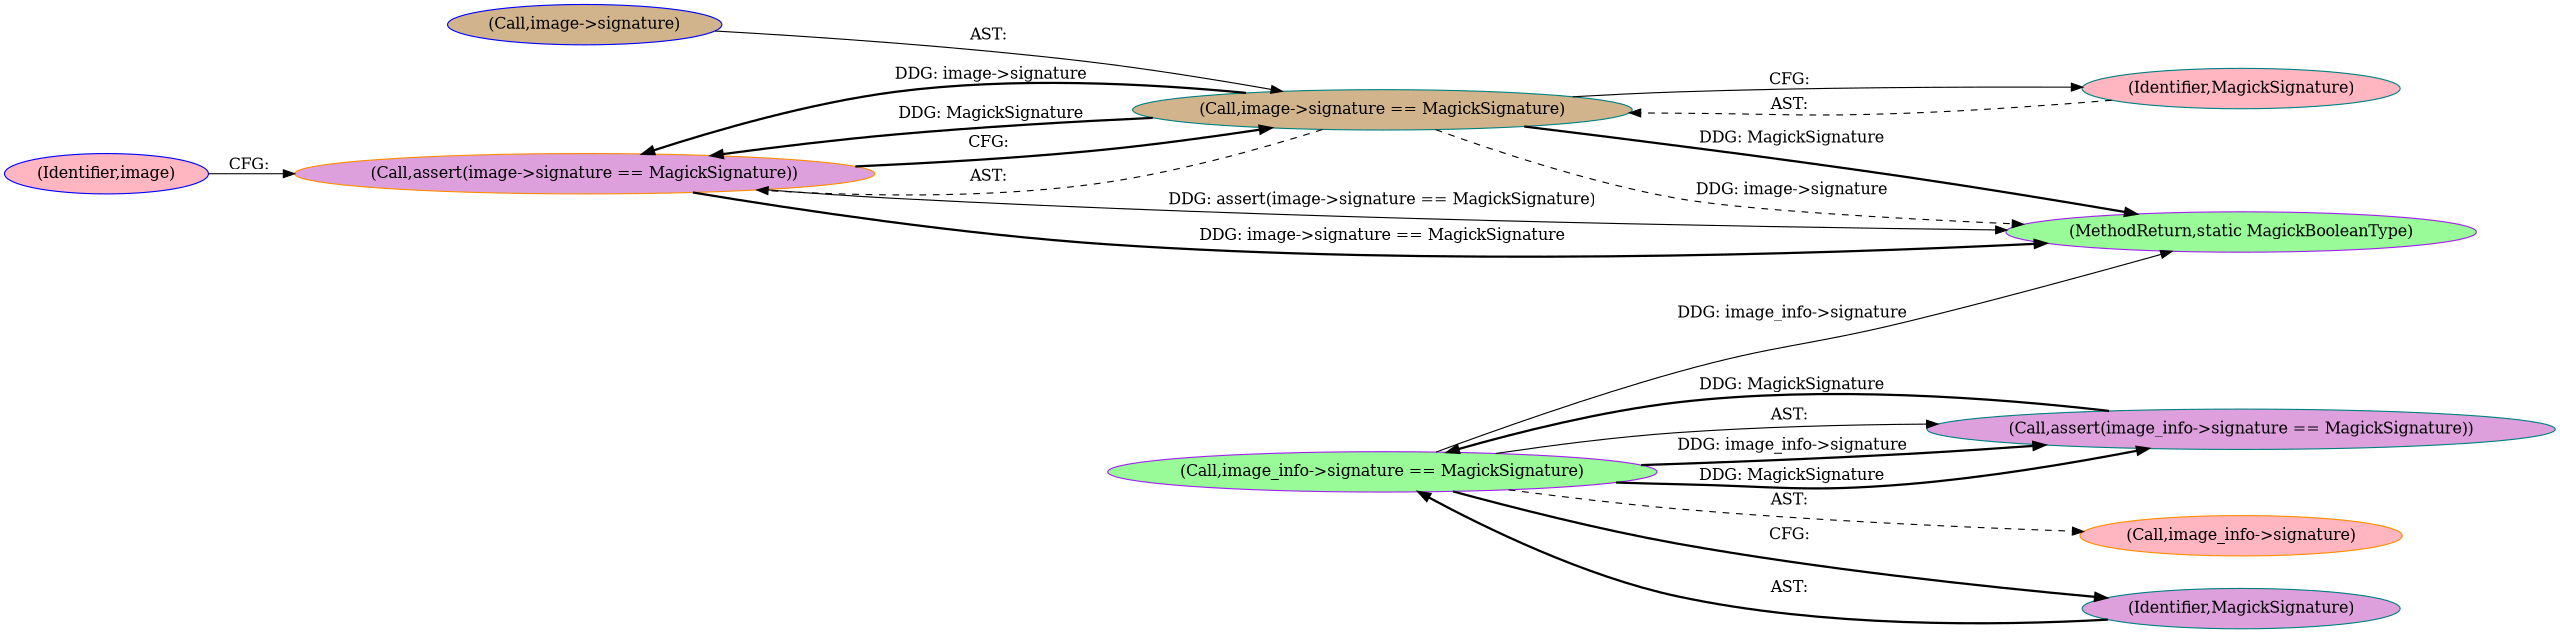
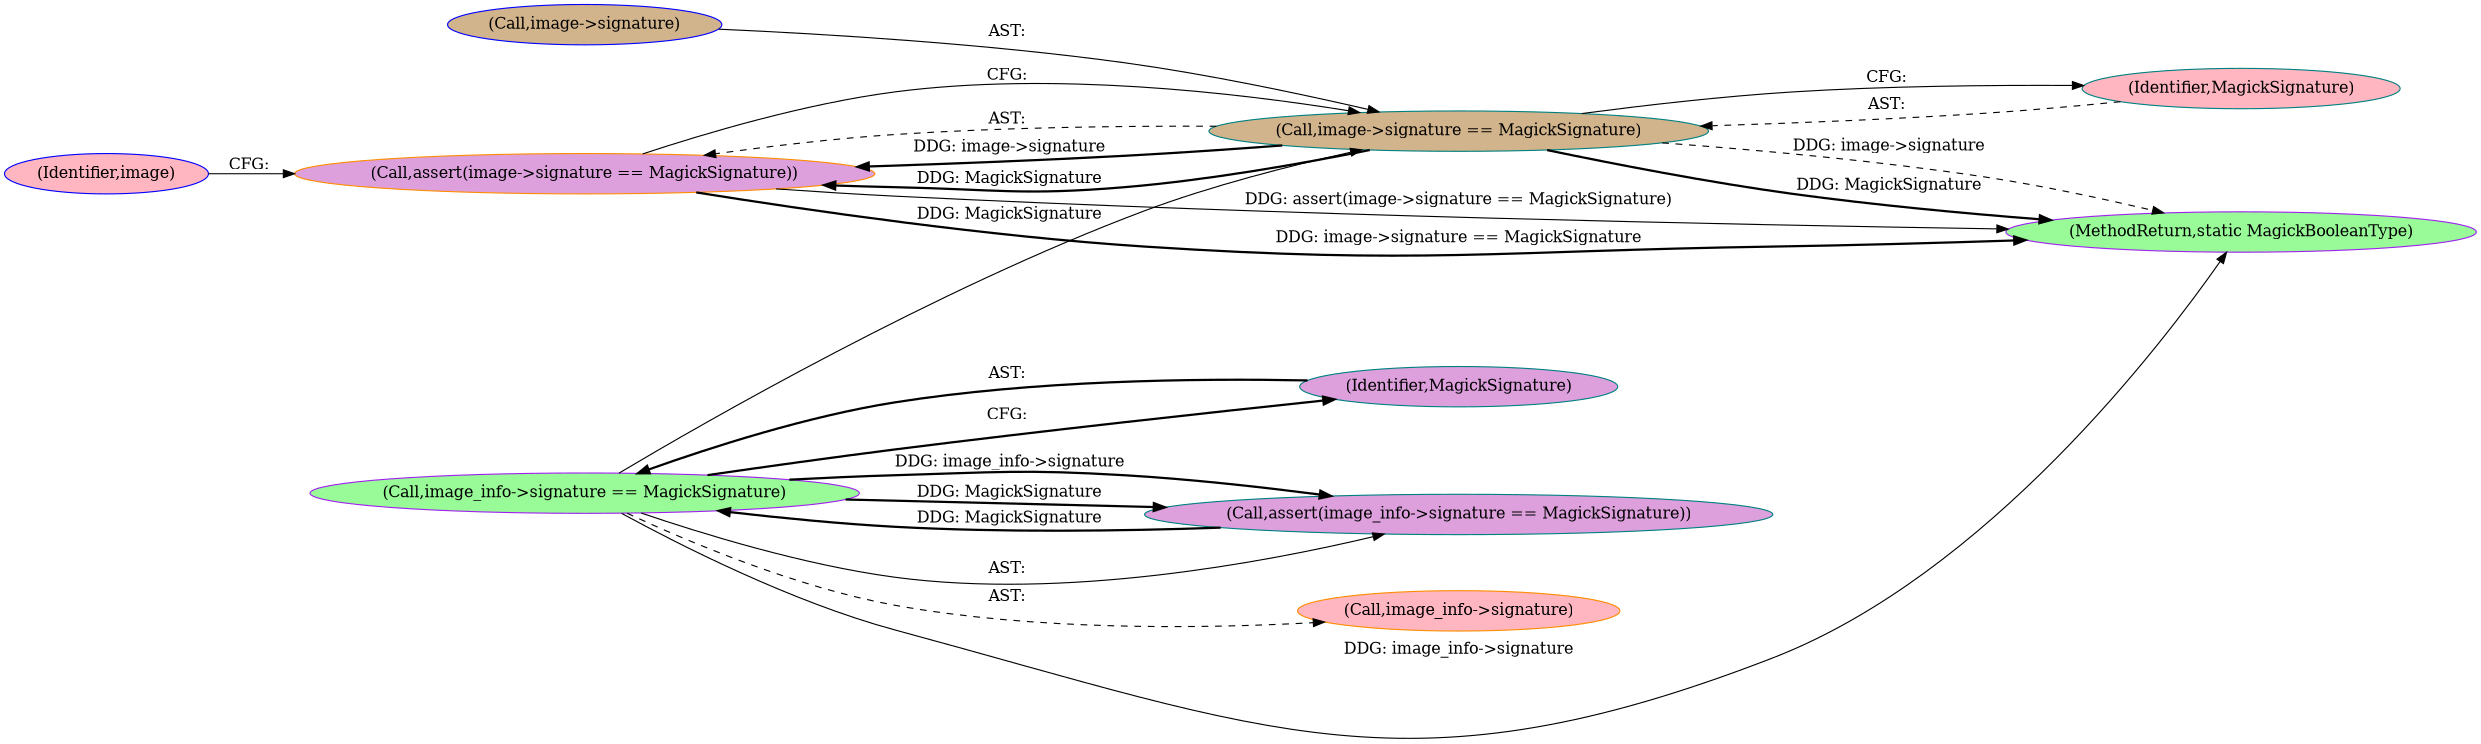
edge "(Call,assert(image->signature == MagickSignature))" -> "(Call,image->signature == MagickSignature)": style bold -> solid
edge "(Call,image_info->signature == MagickSignature)" -> "(Call,image->signature == MagickSignature)": added, label "DDG: MagickSignature"
